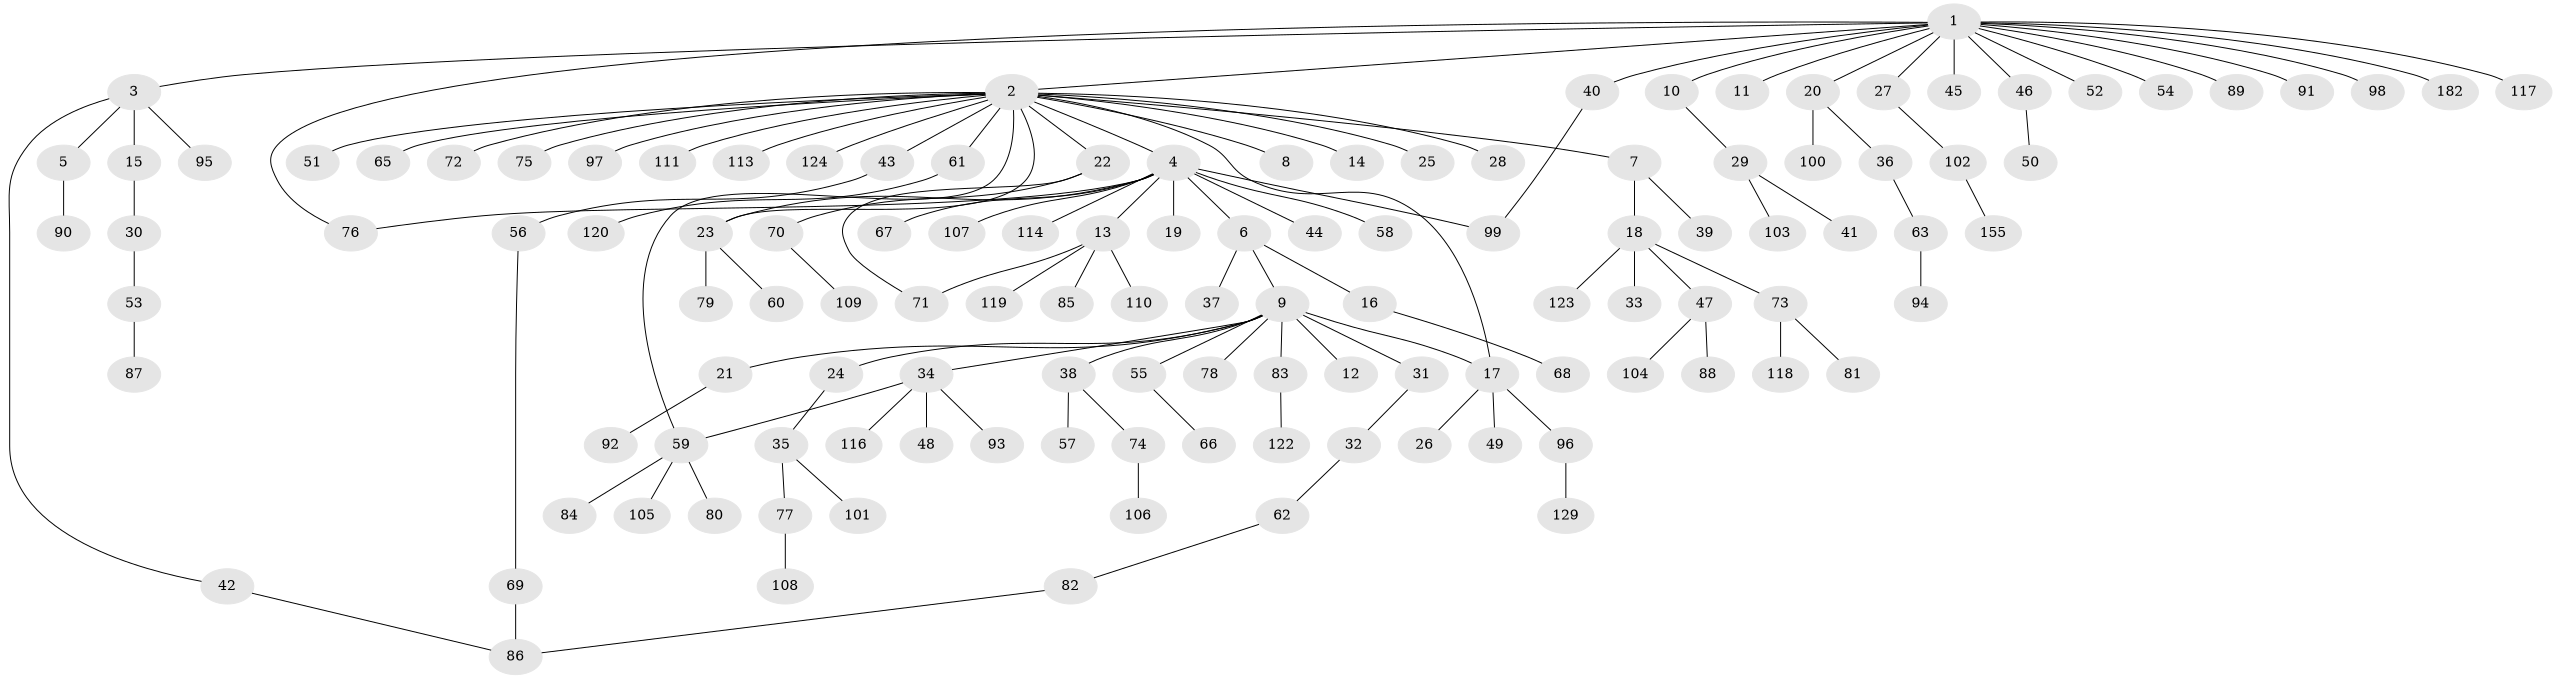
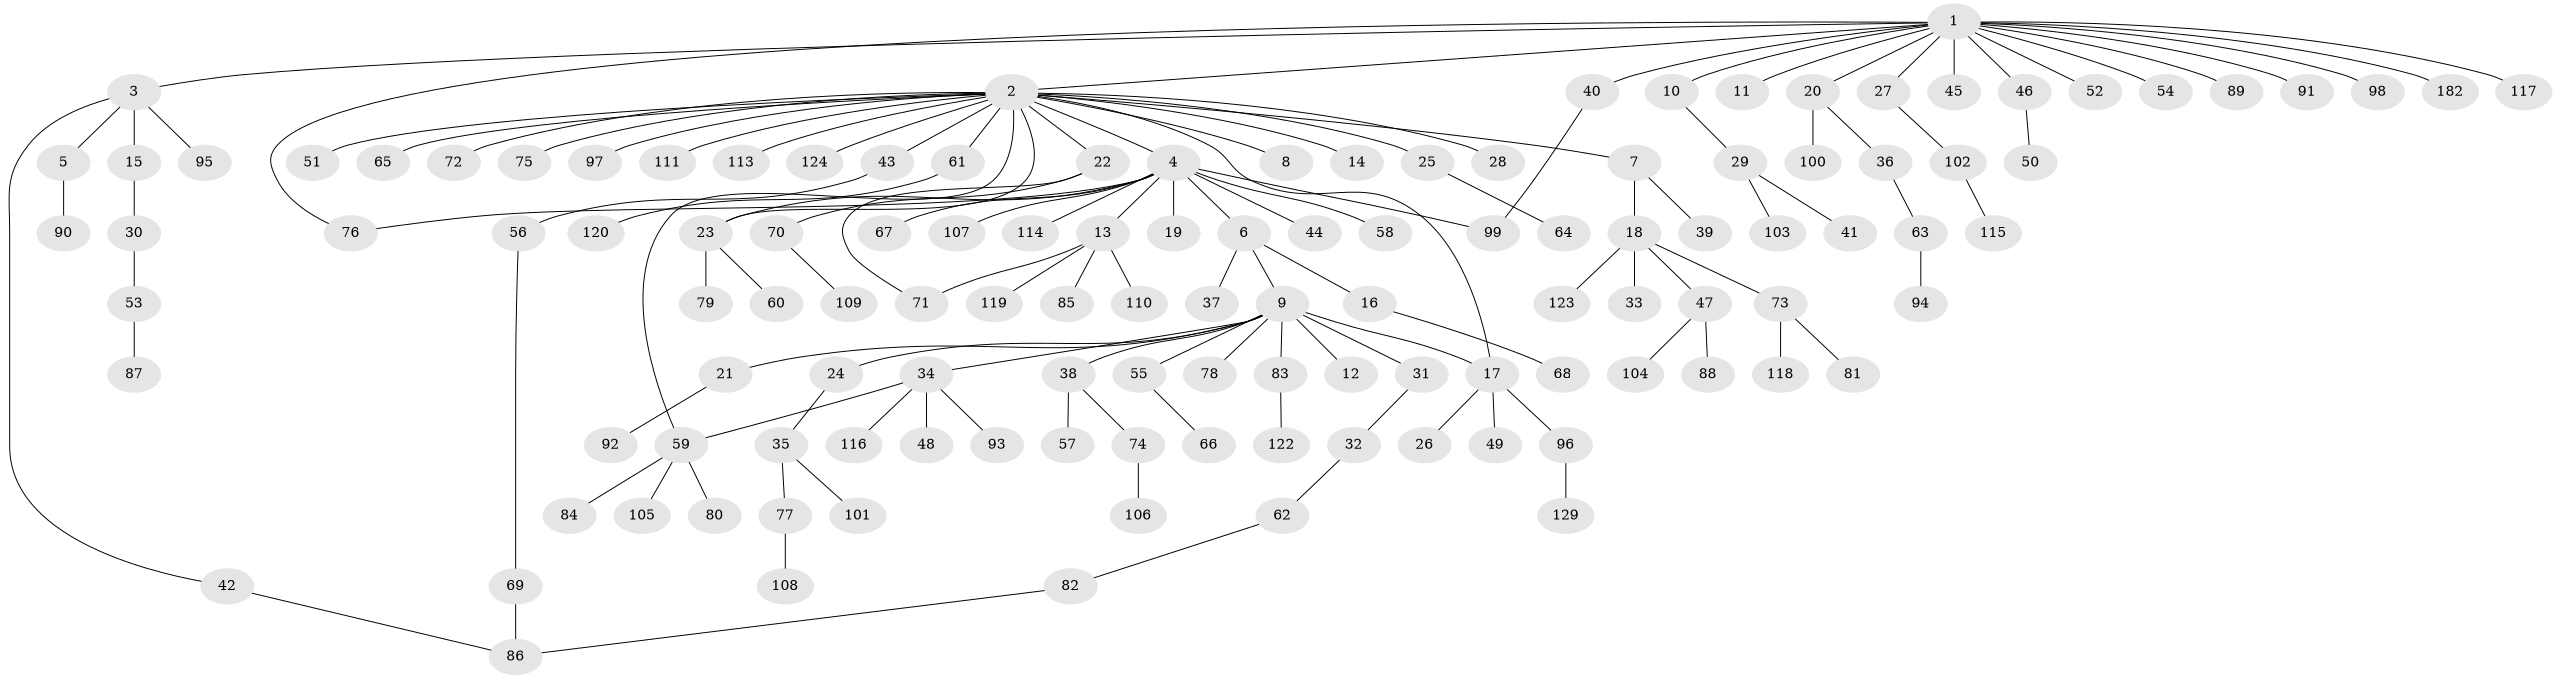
node "64": added
node "155": label "155" -> "115"
